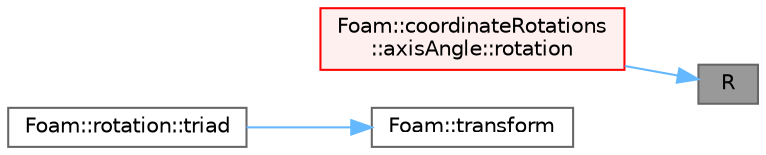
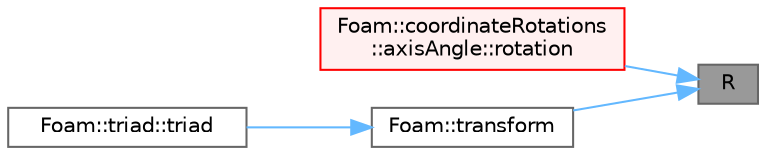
edge "Foam::transform" -> "R": added
node "Foam::rotation::triad": label "Foam::rotation::triad" -> "Foam::triad::triad"
